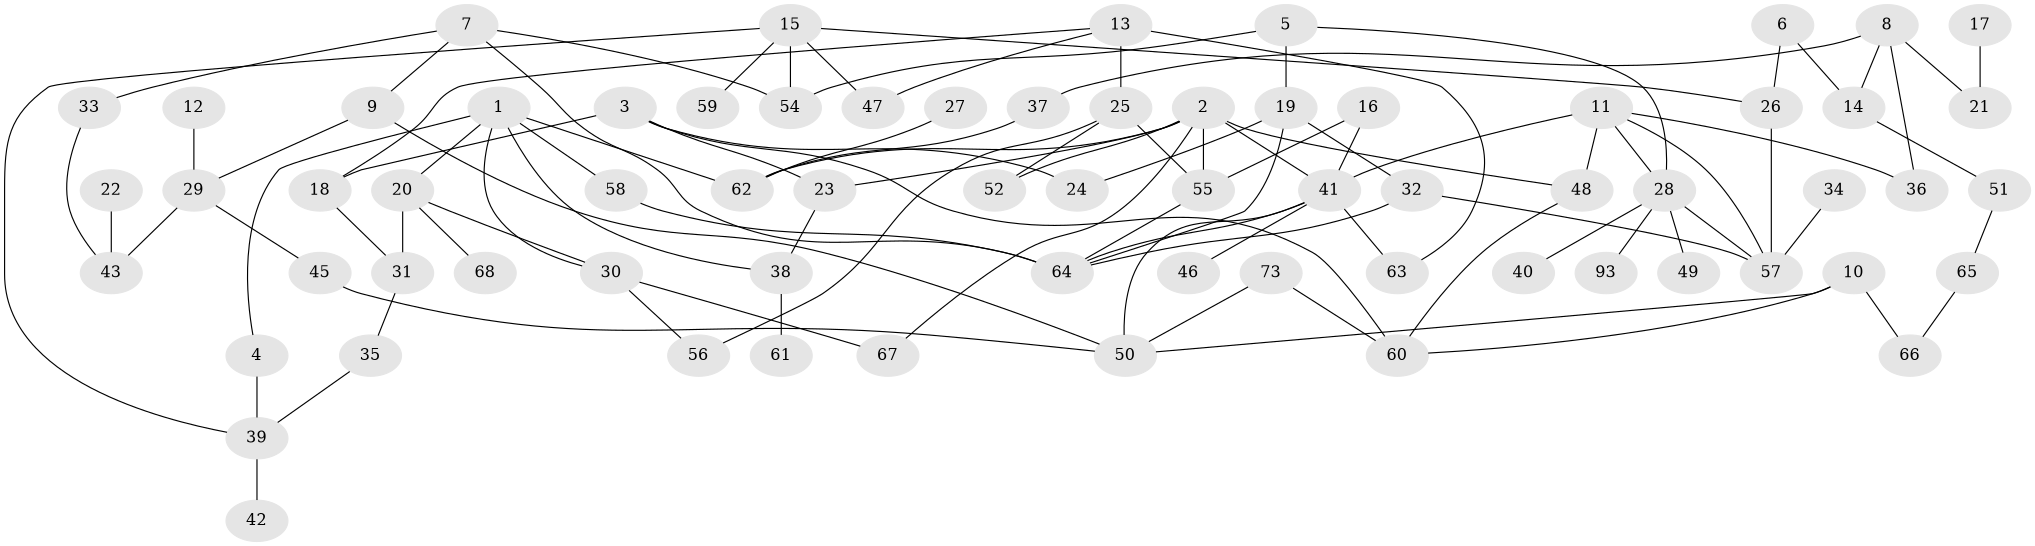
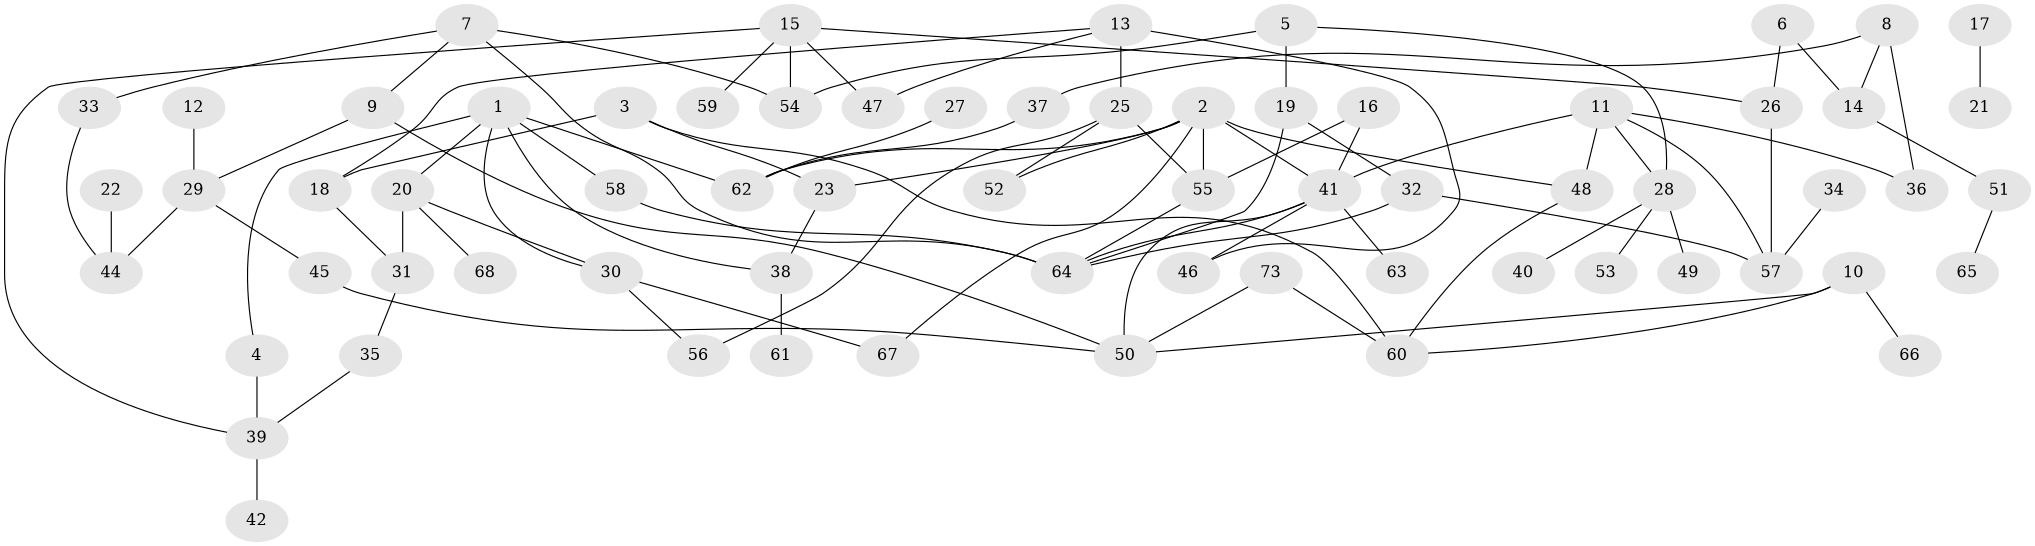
edge "8" -- "21": removed
edge "13" -- "63": now "13" -- "46"
node "24": removed
edge "28" -- "57": removed
node "43": label "43" -> "44"
node "93": label "93" -> "53"
edge "65" -- "66": removed
